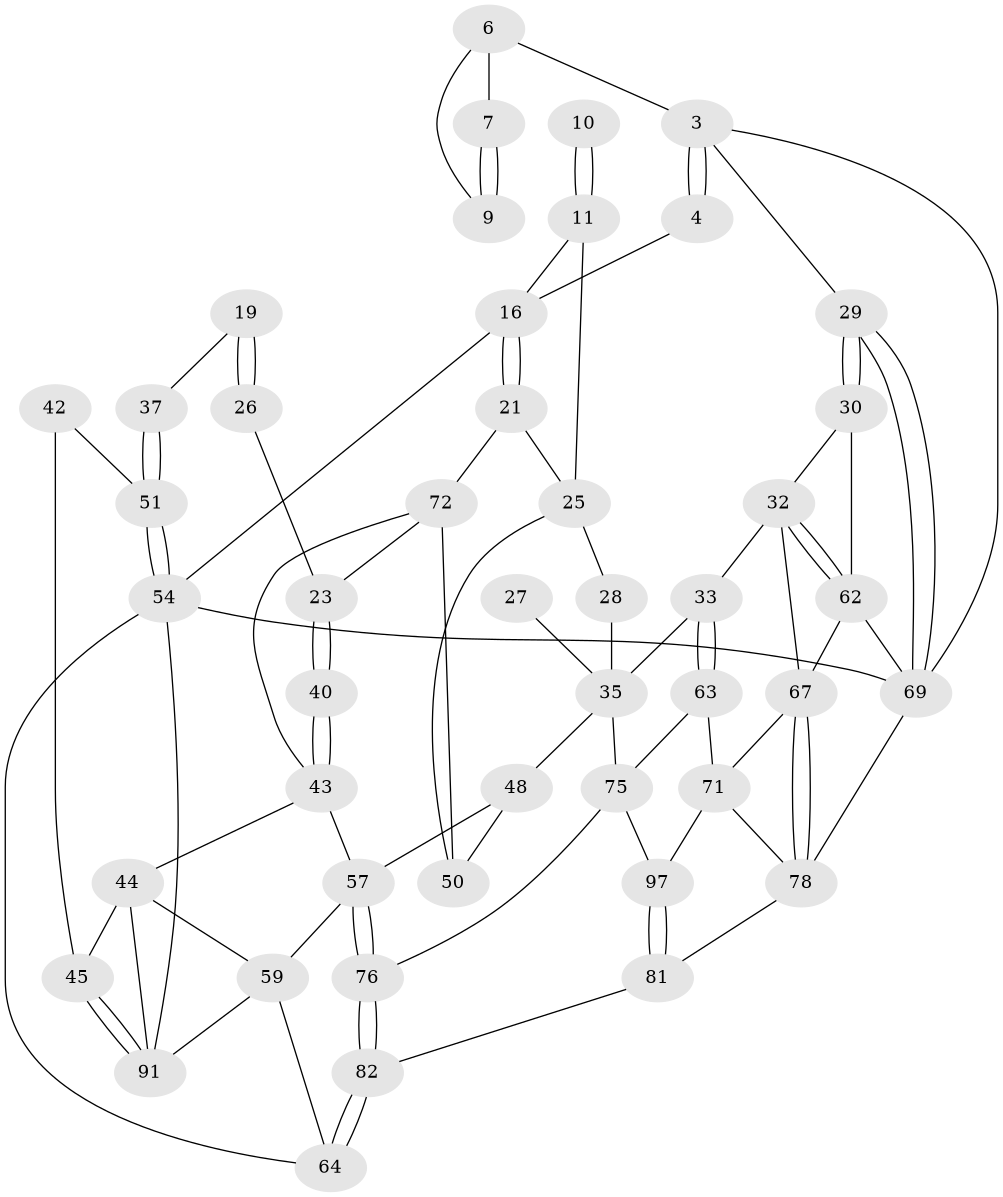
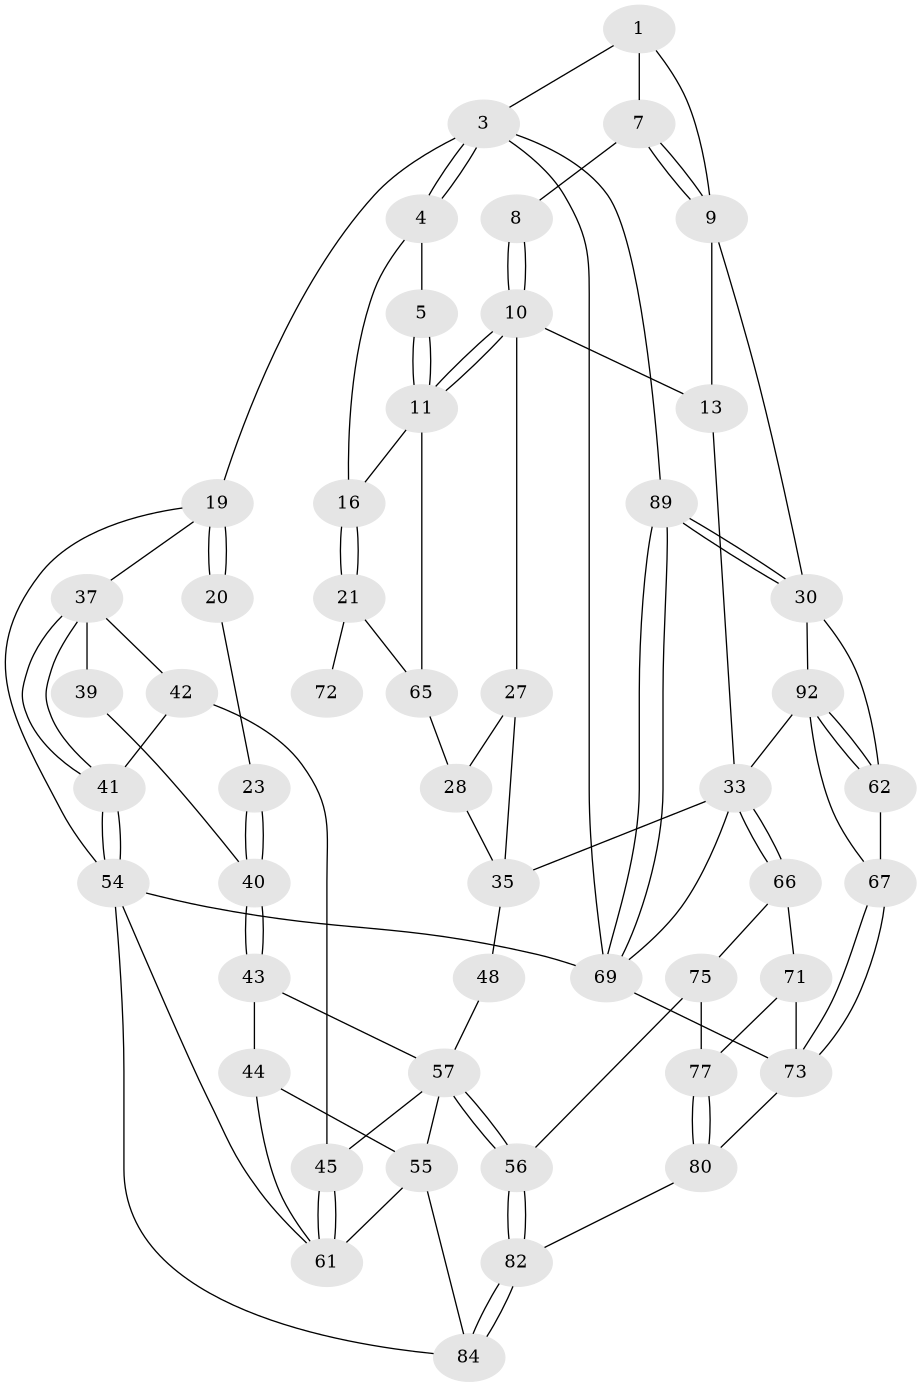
node "6": label "6" -> "1"
node "8": added
edge "3" -- "19": added
node "5": added
node "29": label "29" -> "89"
edge "9" -- "30": added
node "26": label "26" -> "20"
node "13": added
edge "16" -- "54": now "19" -- "54"
node "51": label "51" -> "41"
edge "10" -- "27": added
node "25": label "25" -> "65"
node "32": label "32" -> "92"
edge "72" -- "23": removed
edge "72" -- "43": removed
edge "37" -- "42": added
edge "62" -- "69": now "33" -- "69"
node "39": added
node "63": label "63" -> "66"
edge "27" -- "28": added
edge "35" -- "75": removed
edge "67" -- "71": removed
node "50": removed
node "97": label "97" -> "77"
node "78": label "78" -> "73"
edge "44" -- "45": now "57" -- "45"
node "59": label "59" -> "55"
node "76": label "76" -> "56"
node "81": label "81" -> "80"
node "91": label "91" -> "61"
node "64": label "64" -> "84"
